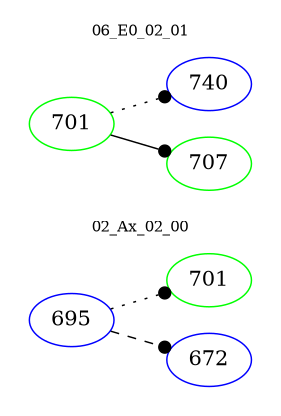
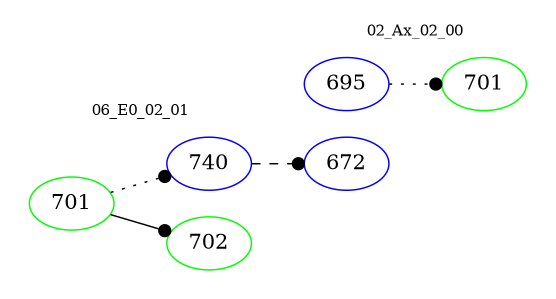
node "707": label "707" -> "702"
edge "695" -> "672": now "740" -> "672"
